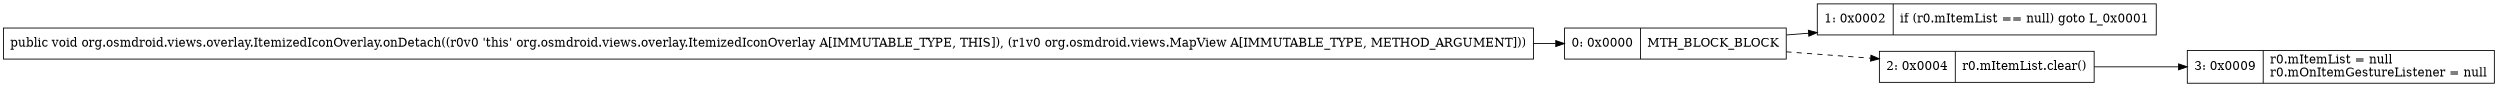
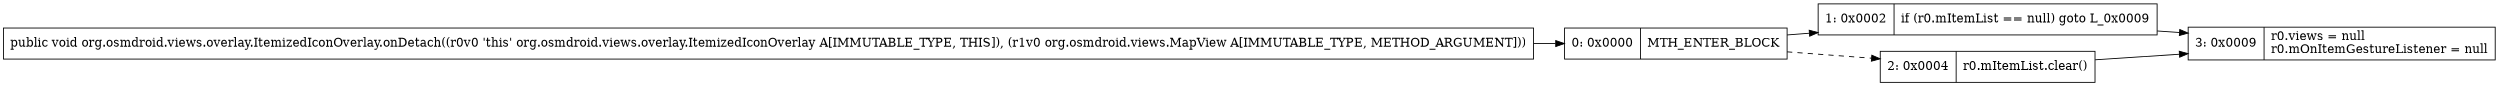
node "1: 0x0002": text "if (r0.mItemList == null) goto L_0x0001" -> "if (r0.mItemList == null) goto L_0x0009"
edge "1: 0x0002" -> "3: 0x0009": added
node "0: 0x0000": text "MTH_BLOCK_BLOCK" -> "MTH_ENTER_BLOCK"
node "3: 0x0009": text "r0.mItemList = null" -> "r0.views = null"
